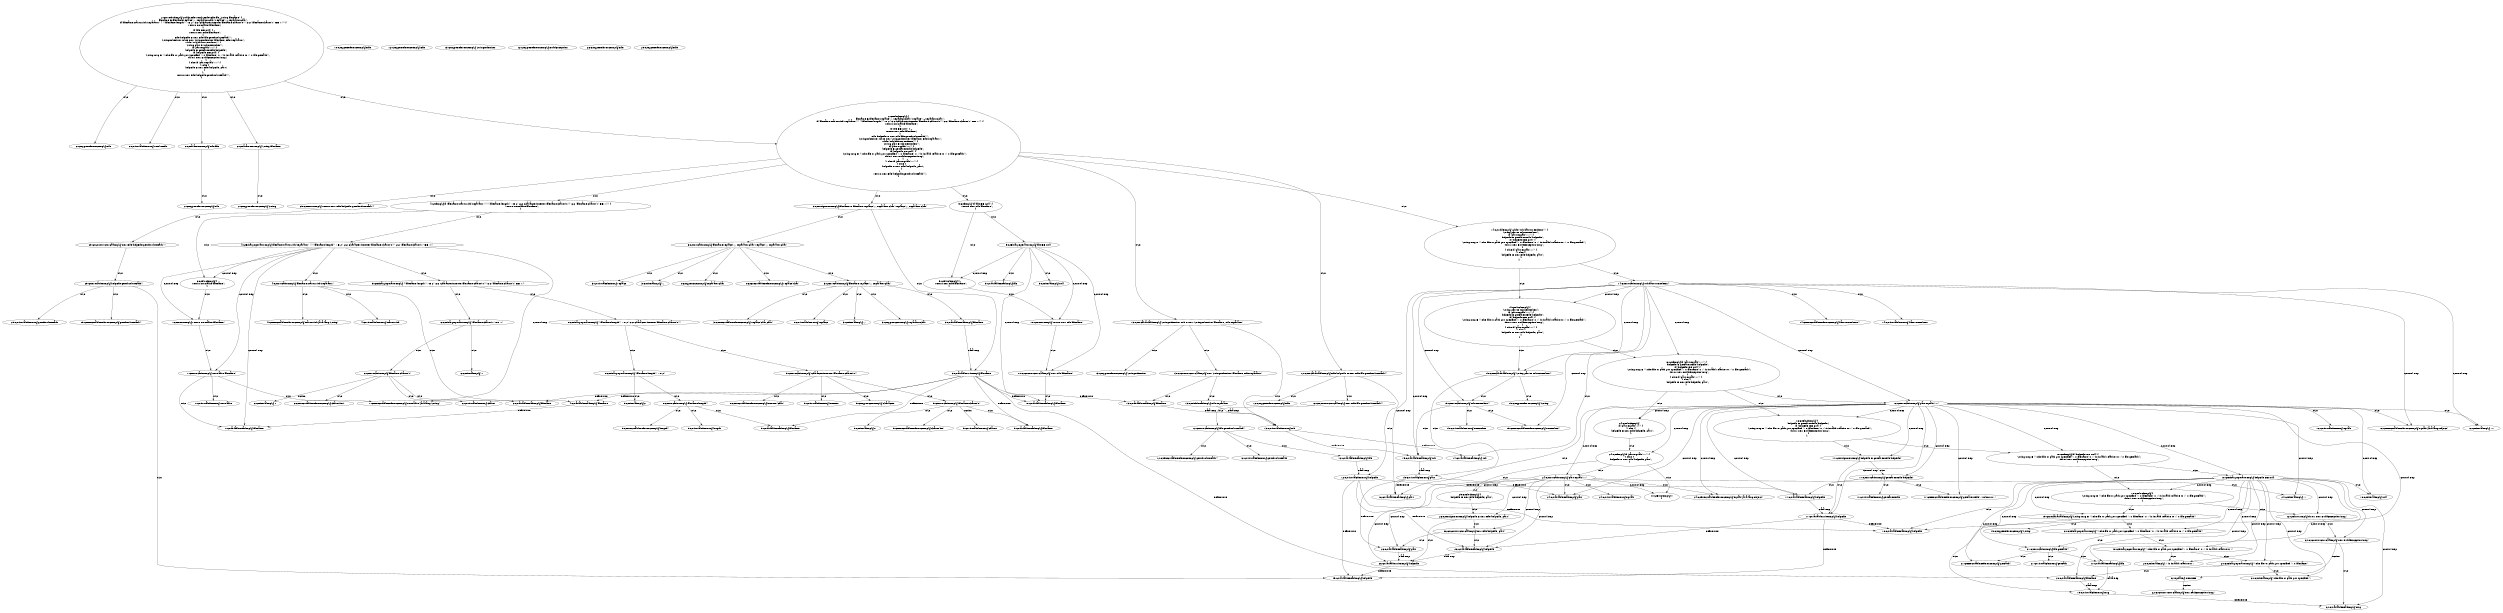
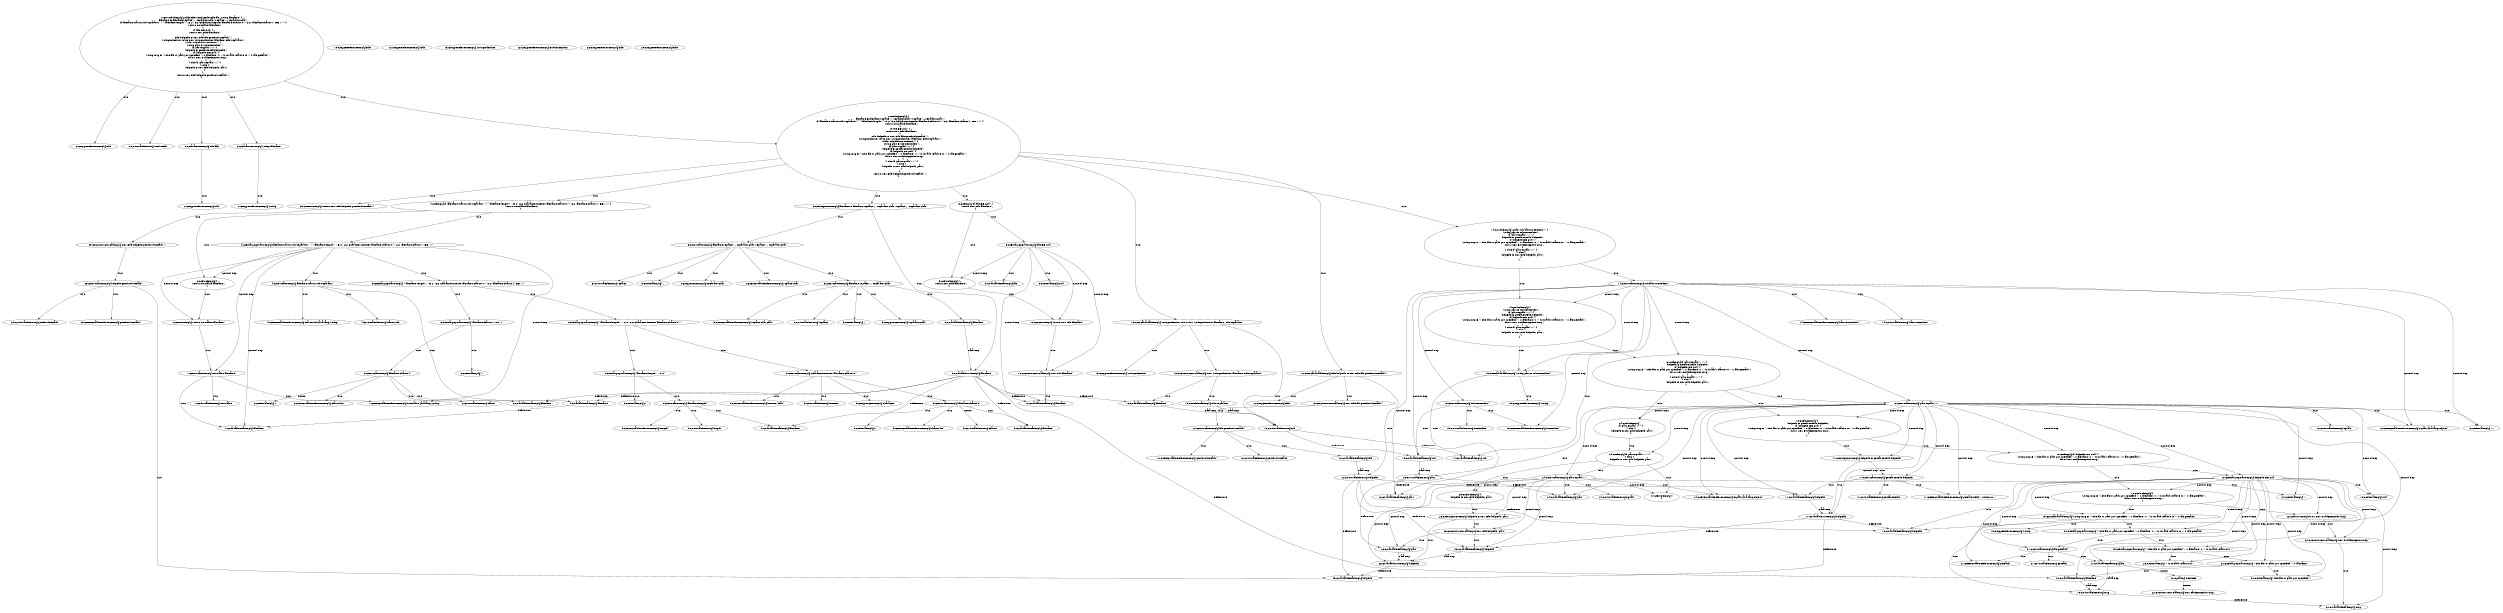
edge "15:CtLocalVariableImpl@String part = tok.nextToken()" -> "15:CtInvocationImpl@tok.nextToken()": removed, label "AST"
edge "22:CtConstructorCallImpl@new BuildException(msg)" -> "22:Update@UPDATE": now "21:CtVariableReadImpl@file" -> "22:Update@UPDATE"
